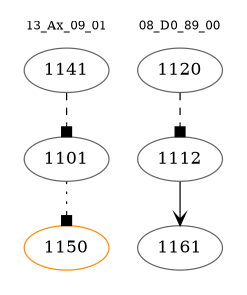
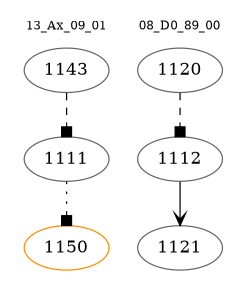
node "1141": label "1141" -> "1143"
node "1101": label "1101" -> "1111"
node "1161": label "1161" -> "1121"
